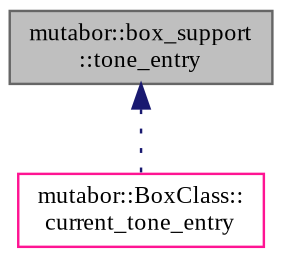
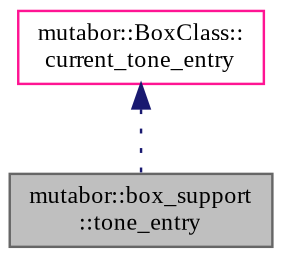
edge "mutabor::BoxClass:: current_tone_entry" -> "mutabor::box_support ::tone_entry": reversed
